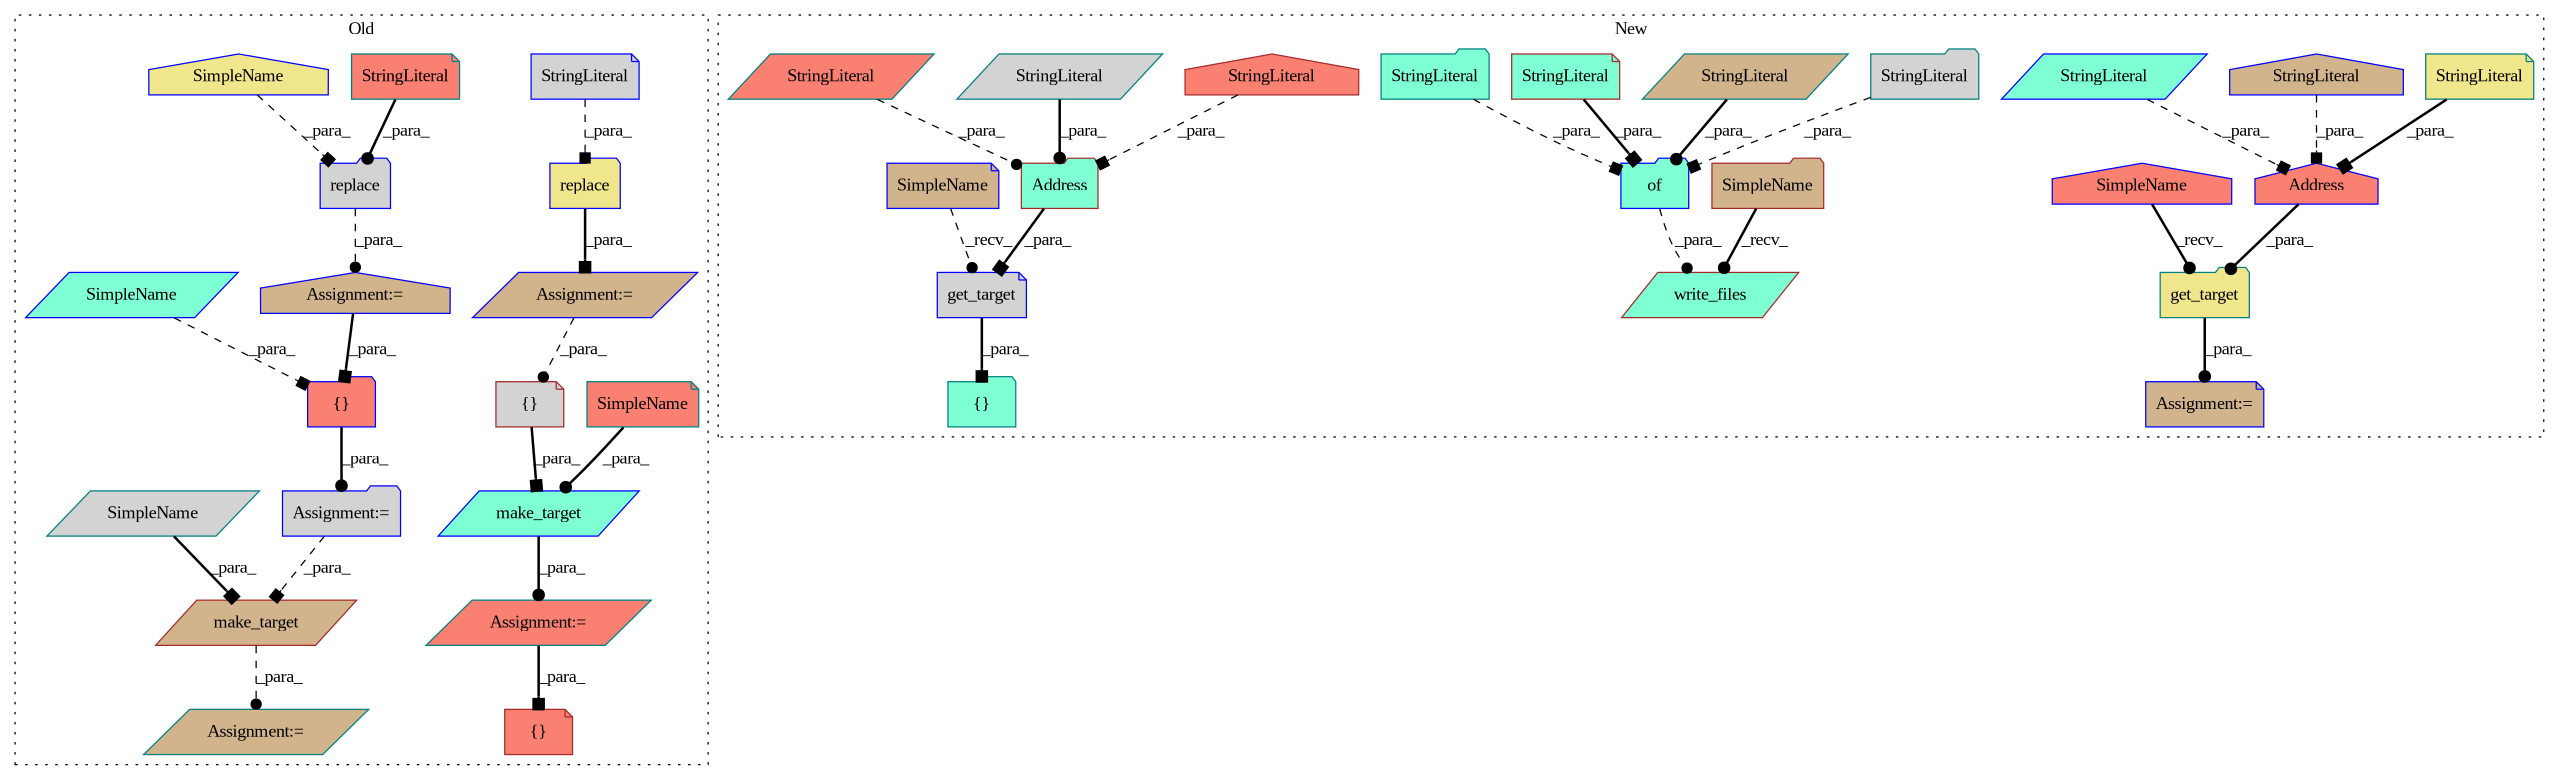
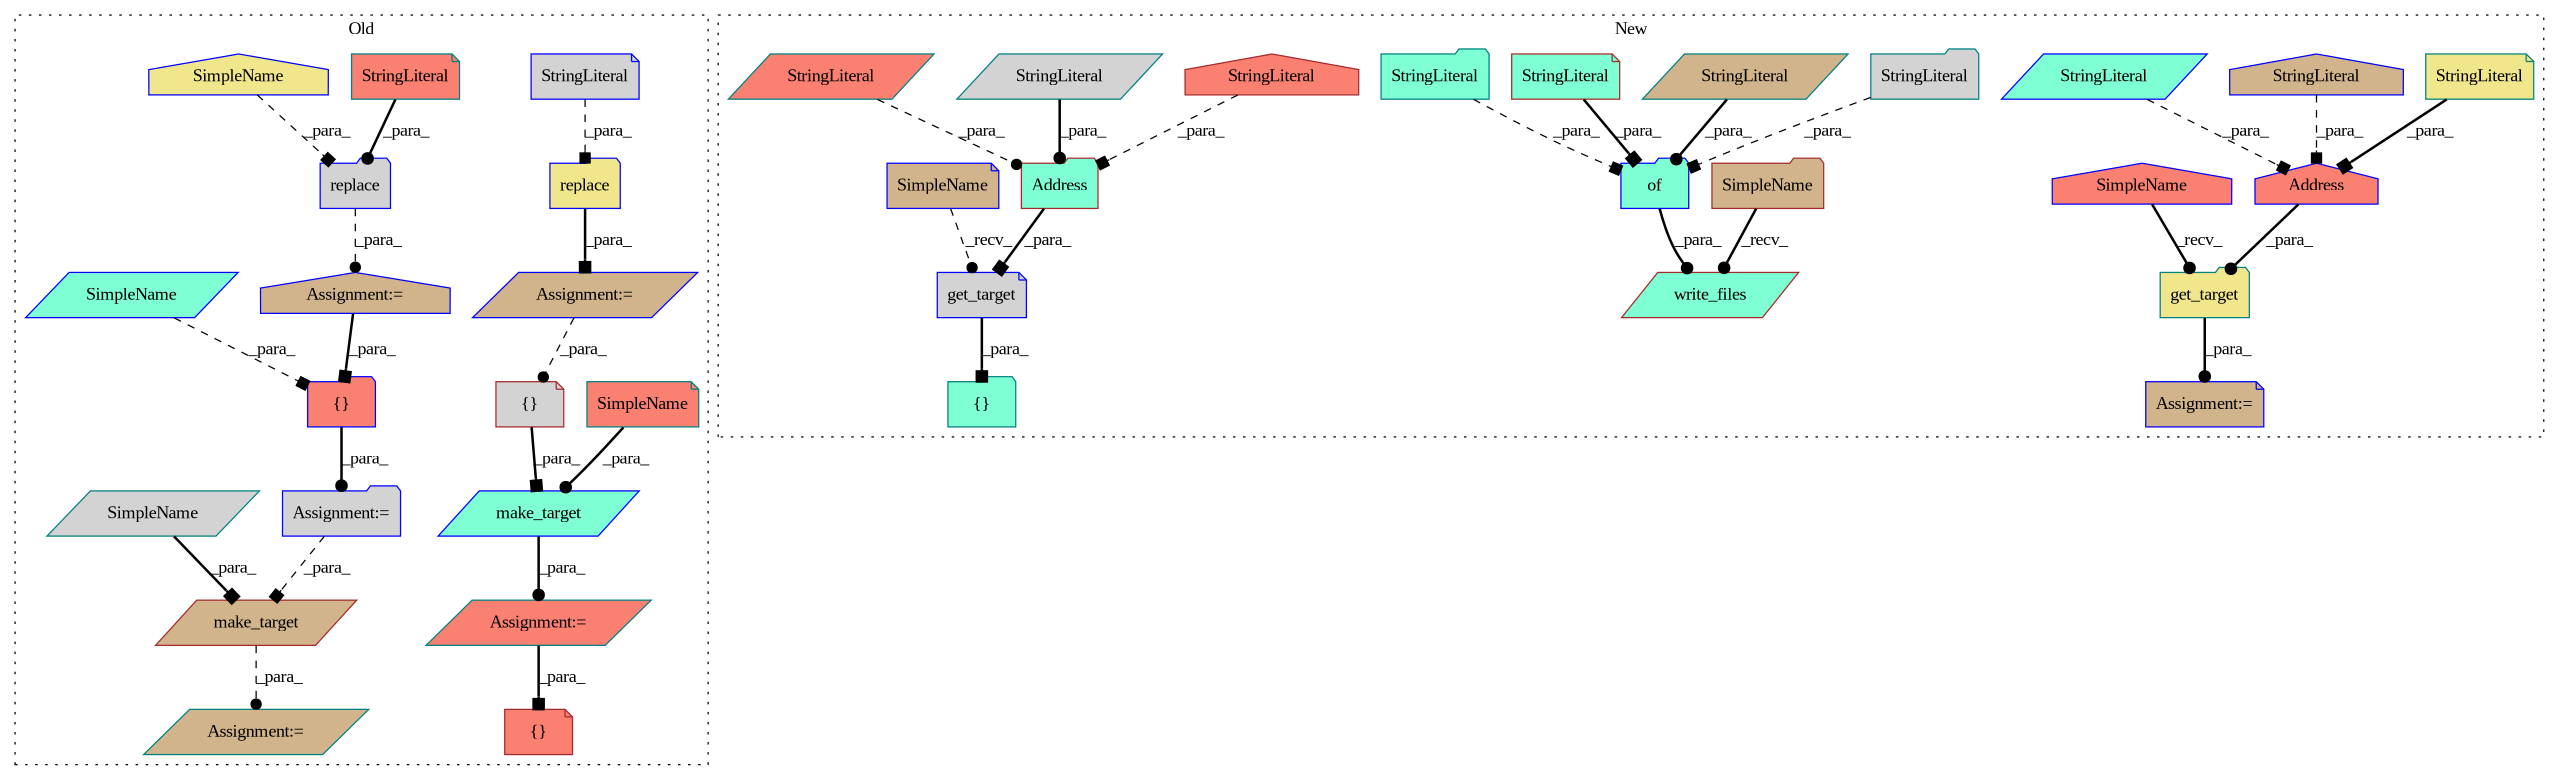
edge "of" -> "write_files": style dashed -> bold
